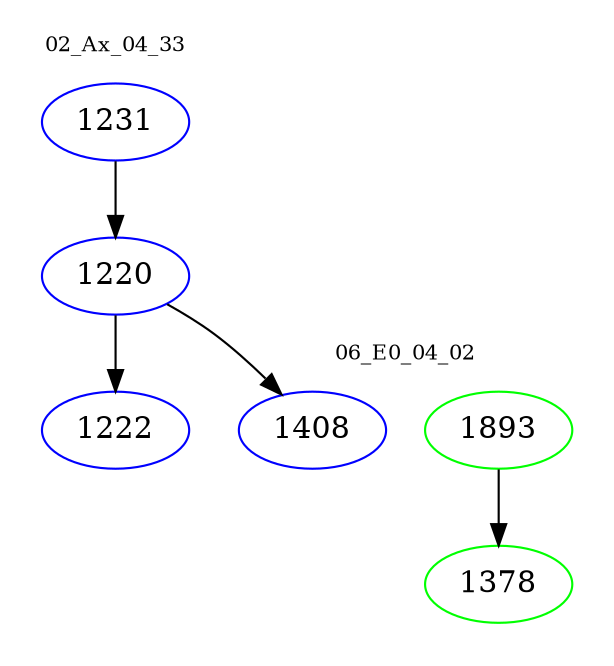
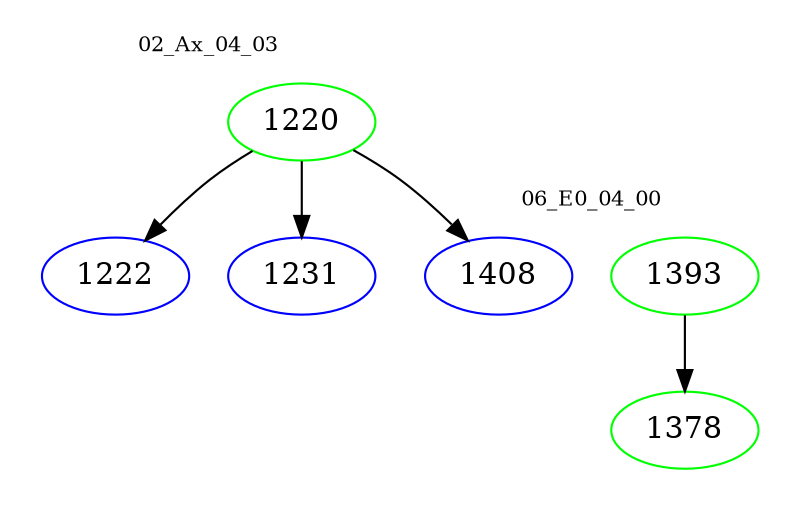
cluster "02_Ax_04_33": label "02_Ax_04_33" -> "02_Ax_04_03"
edge "1231" -> "1220": reversed
node "1220": color blue -> green
cluster "06_E0_04_02": label "06_E0_04_02" -> "06_E0_04_00"
node "1893": label "1893" -> "1393"
